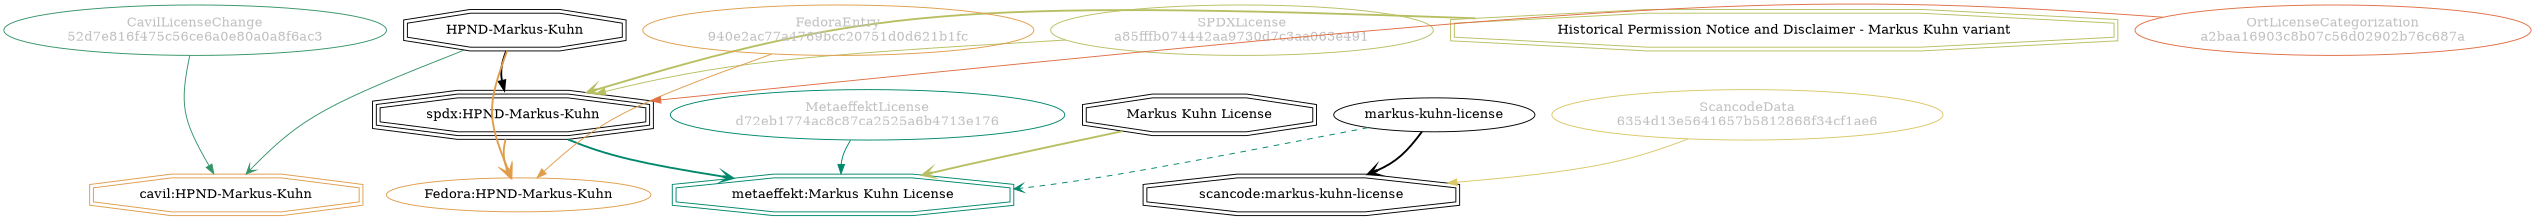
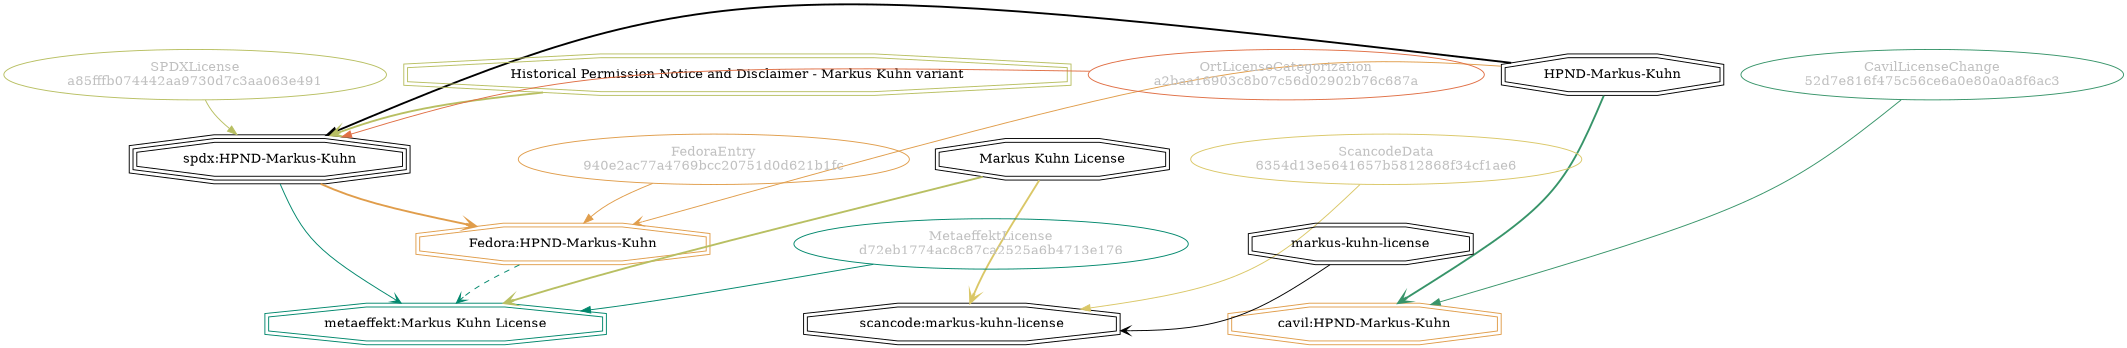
edge "HPND-Markus-Kuhn" -> "cavil:HPND-Markus-Kuhn": style solid -> bold
edge "HPND-Markus-Kuhn" -> "Fedora:HPND-Markus-Kuhn": style bold -> solid
node "markus-kuhn-license": shape ellipse -> doubleoctagon
edge "markus-kuhn-license" -> "scancode:markus-kuhn-license": style bold -> solid
edge "markus-kuhn-license" -> "metaeffekt:Markus Kuhn License": now "Fedora:HPND-Markus-Kuhn" -> "metaeffekt:Markus Kuhn License"
edge "spdx:HPND-Markus-Kuhn" -> "metaeffekt:Markus Kuhn License": style bold -> solid
node "Fedora:HPND-Markus-Kuhn": shape ellipse -> doubleoctagon
edge "Markus Kuhn License" -> "scancode:markus-kuhn-license": added
